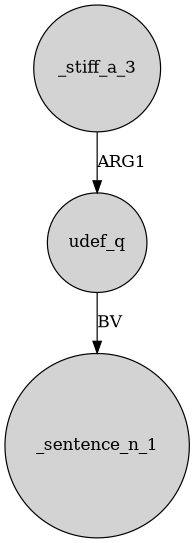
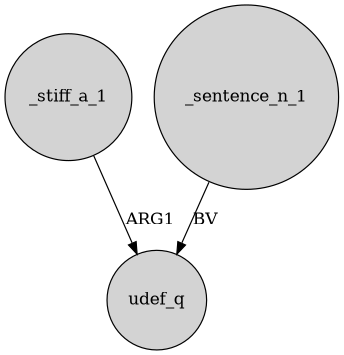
node "_stiff_a_3": label "_stiff_a_3" -> "_stiff_a_1"
edge "udef_q" -> "_sentence_n_1": reversed
